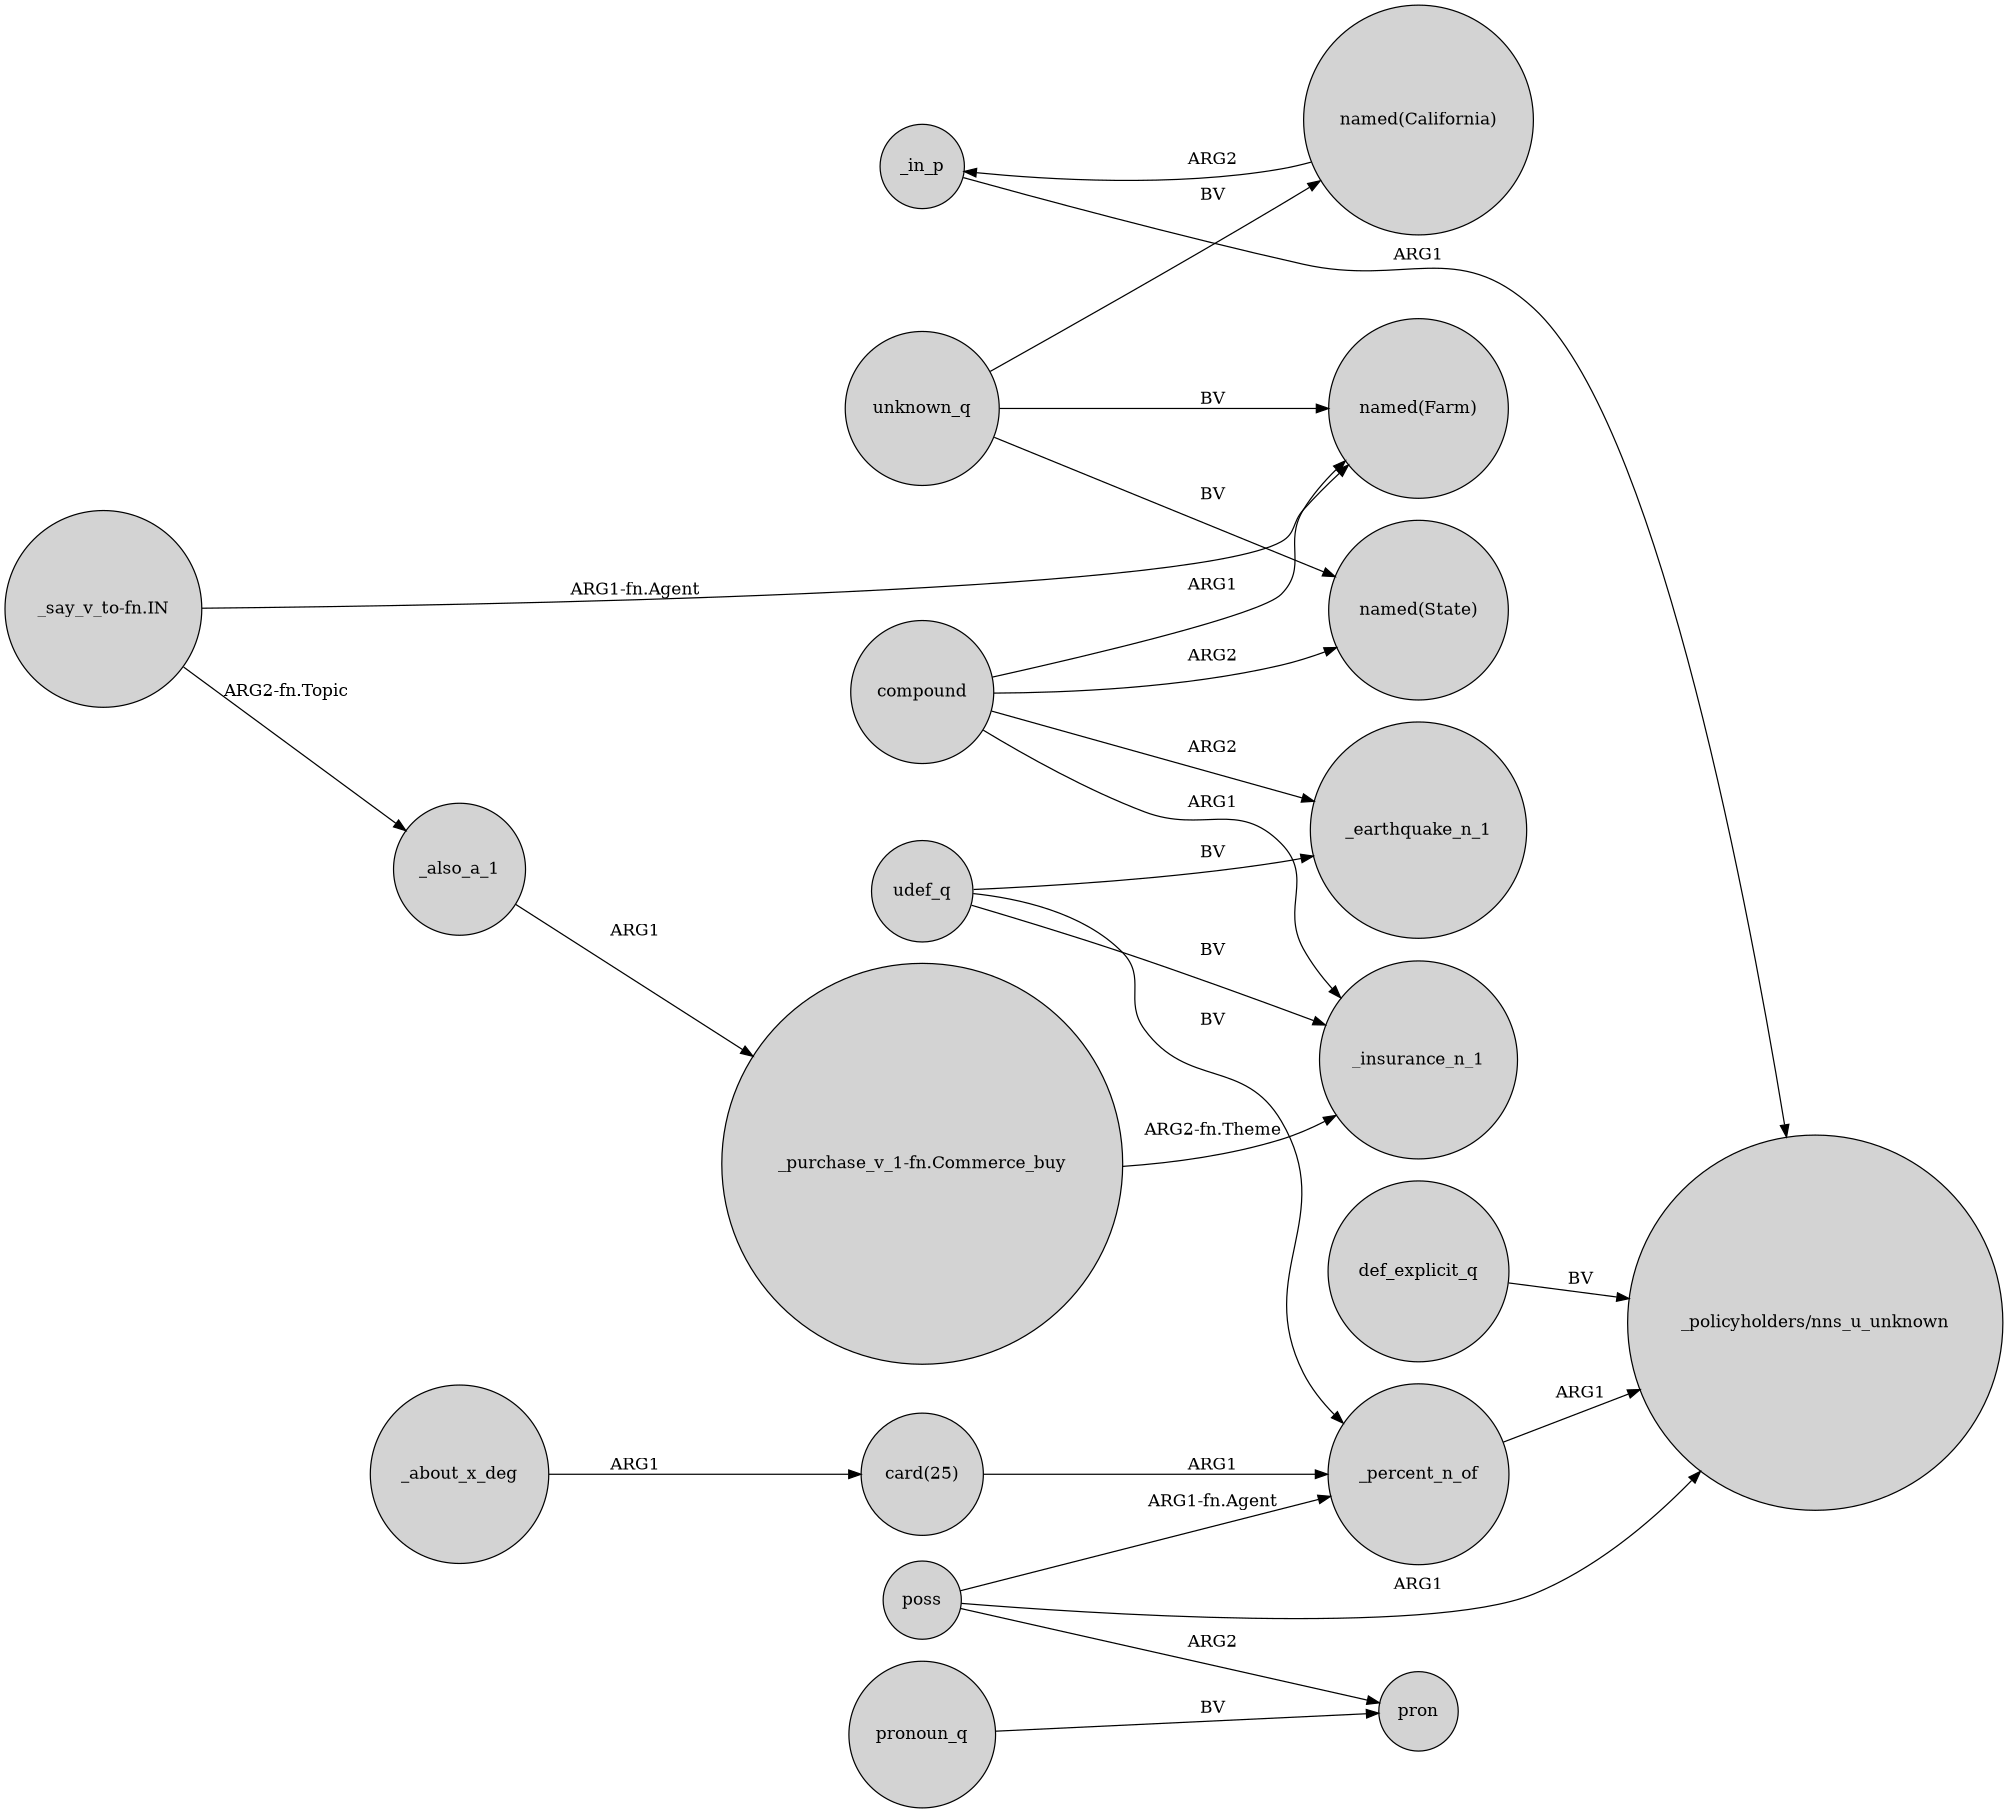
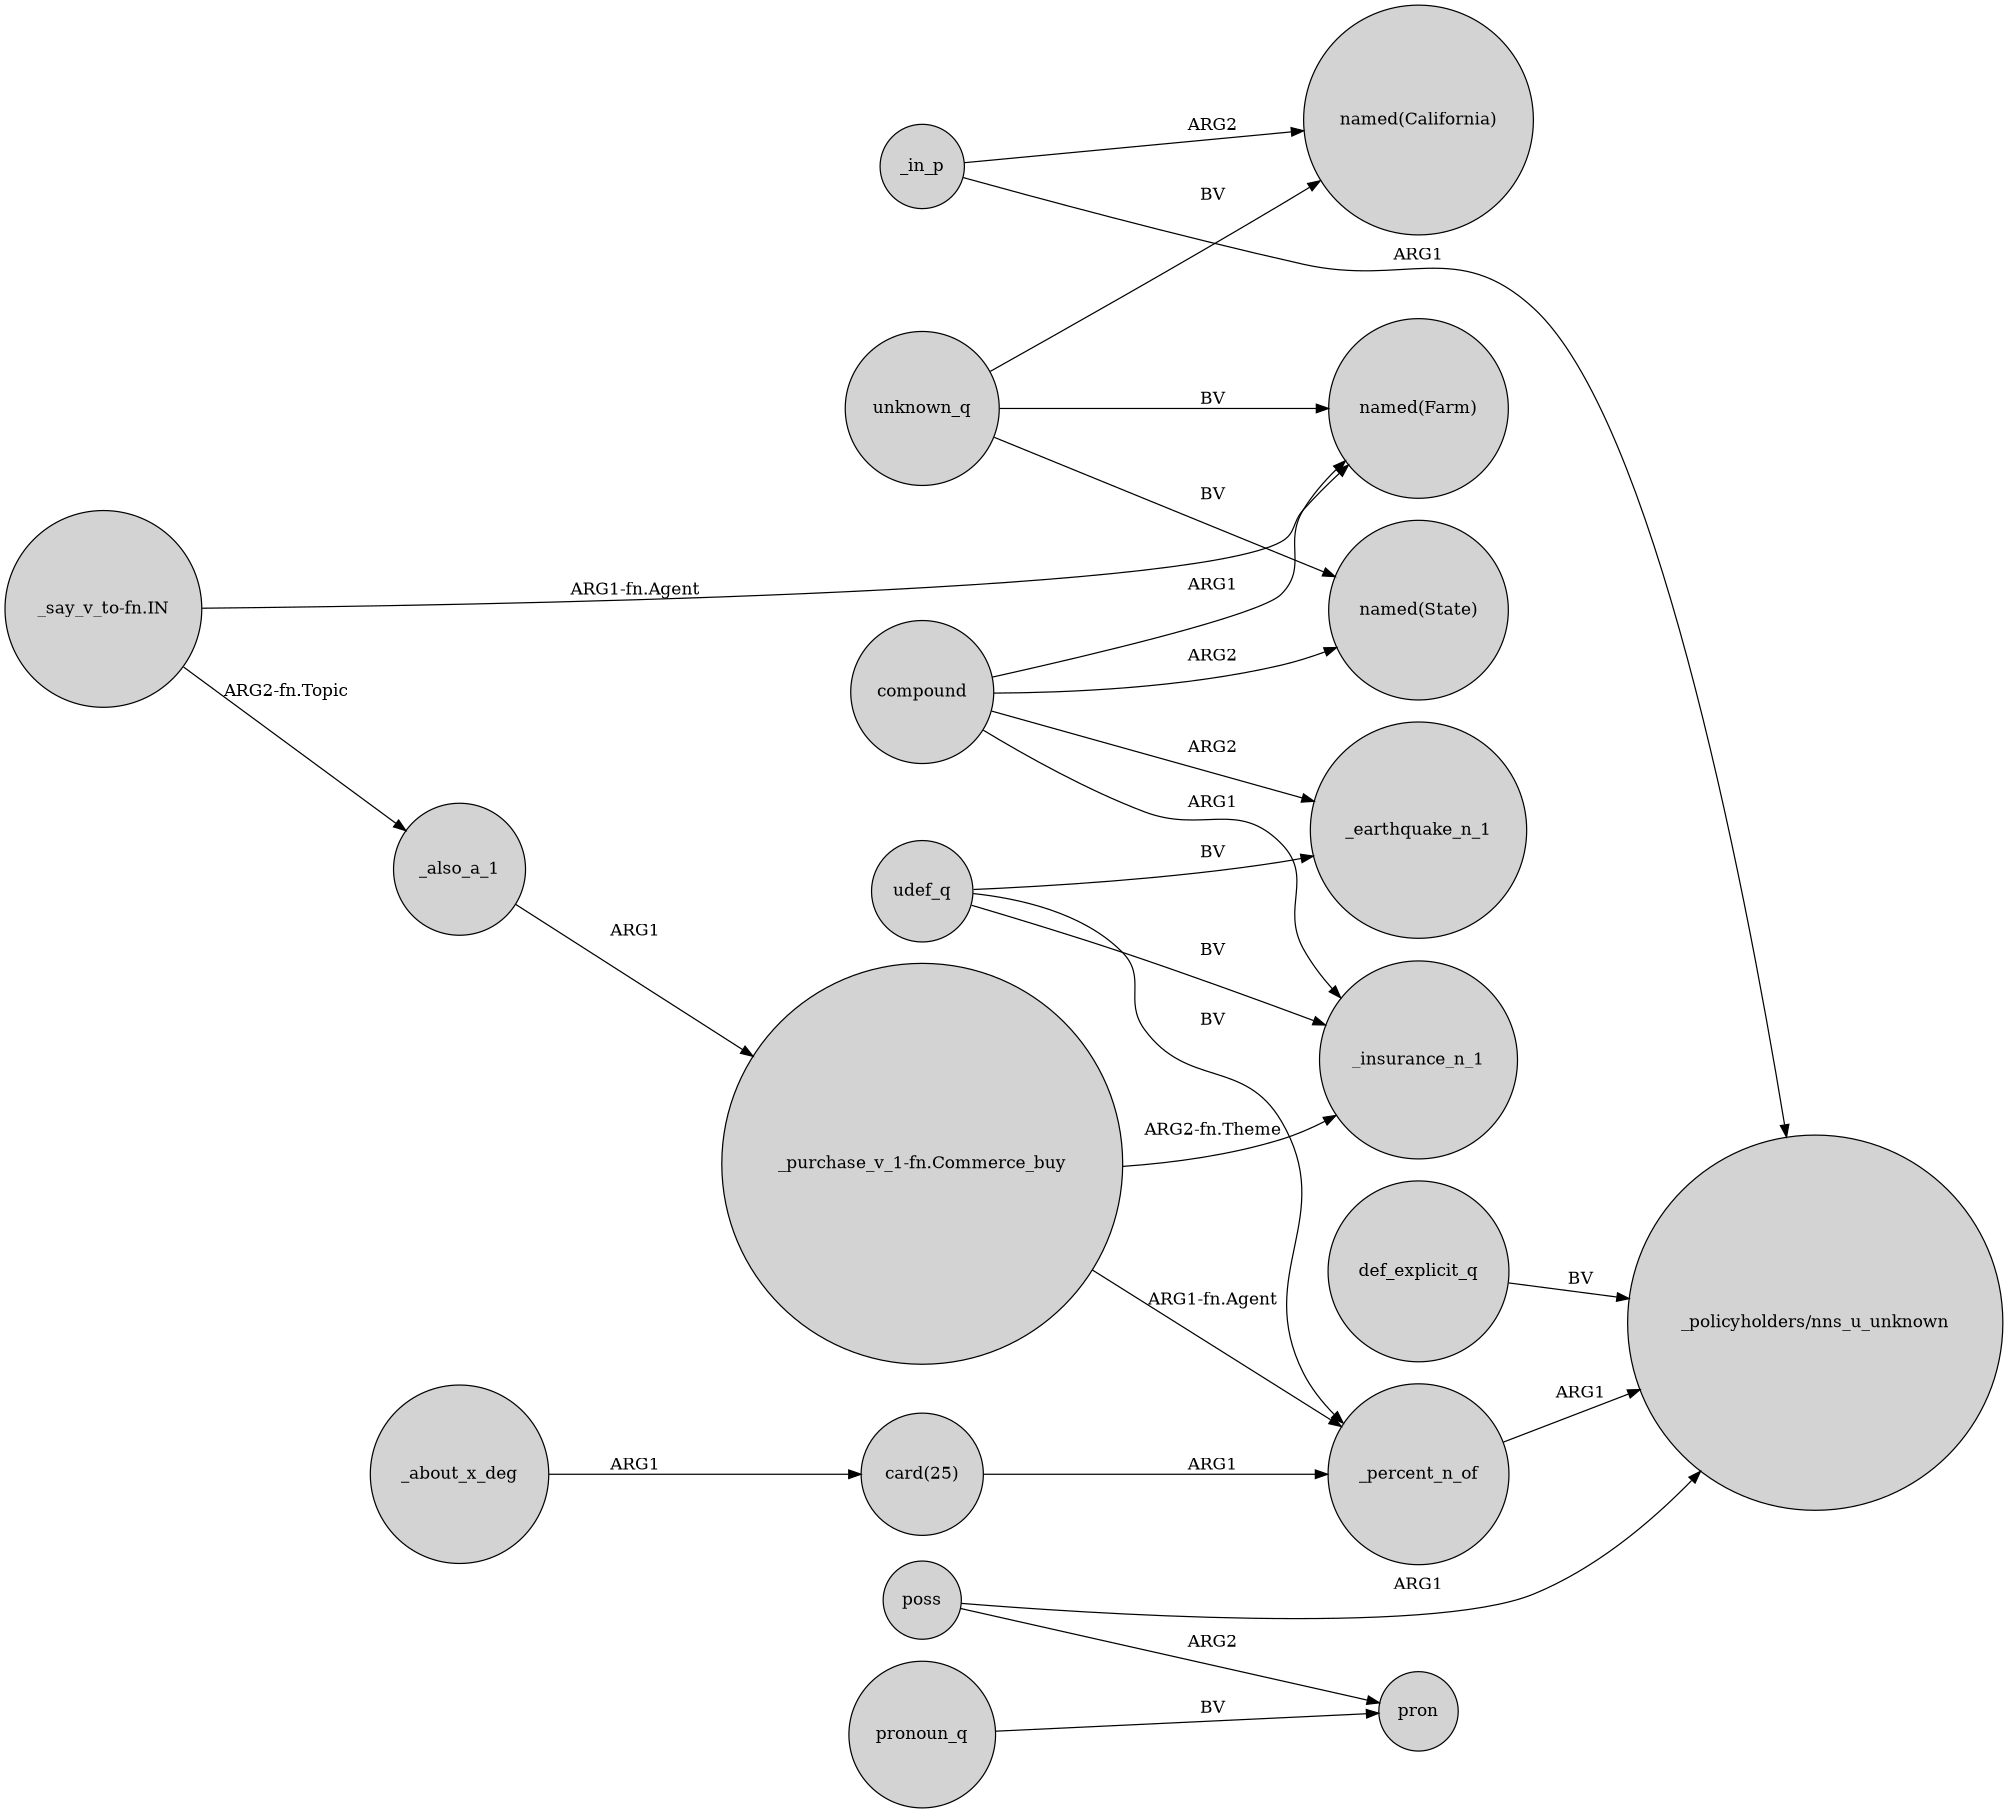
edge "named(California)" -> "_in_p": reversed
edge "poss" -> "_percent_n_of": now "_purchase_v_1-fn.Commerce_buy" -> "_percent_n_of"
